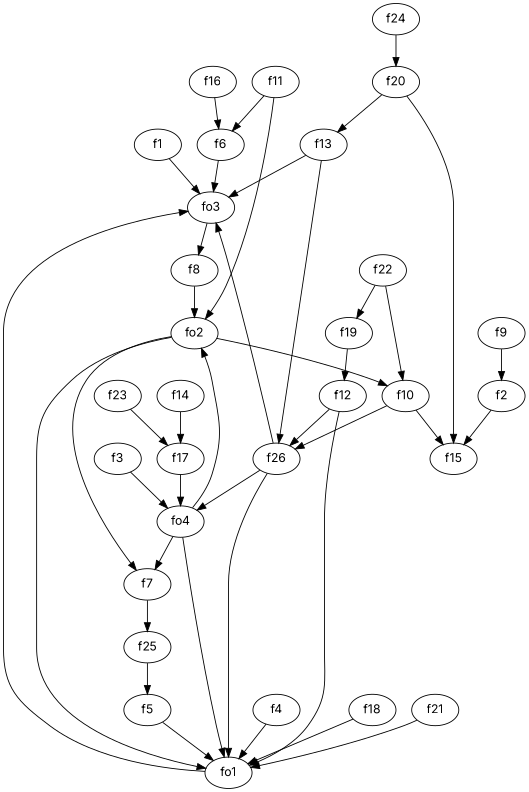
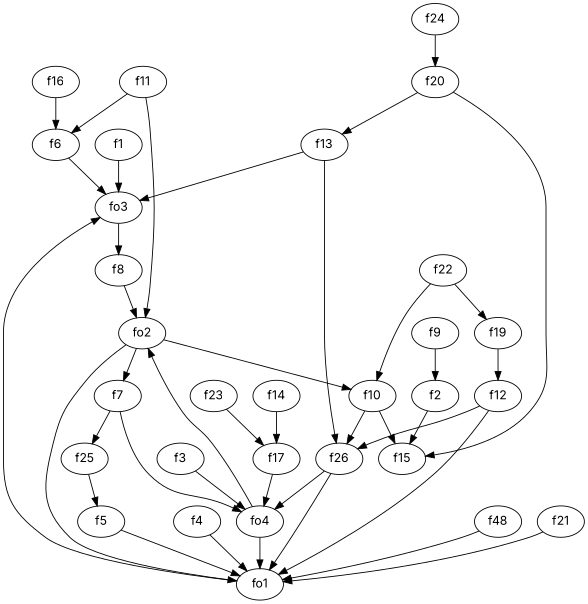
edge "f26" -> "fo3": removed
edge "fo4" -> "f7": reversed
node "f18": label "f18" -> "f48"
